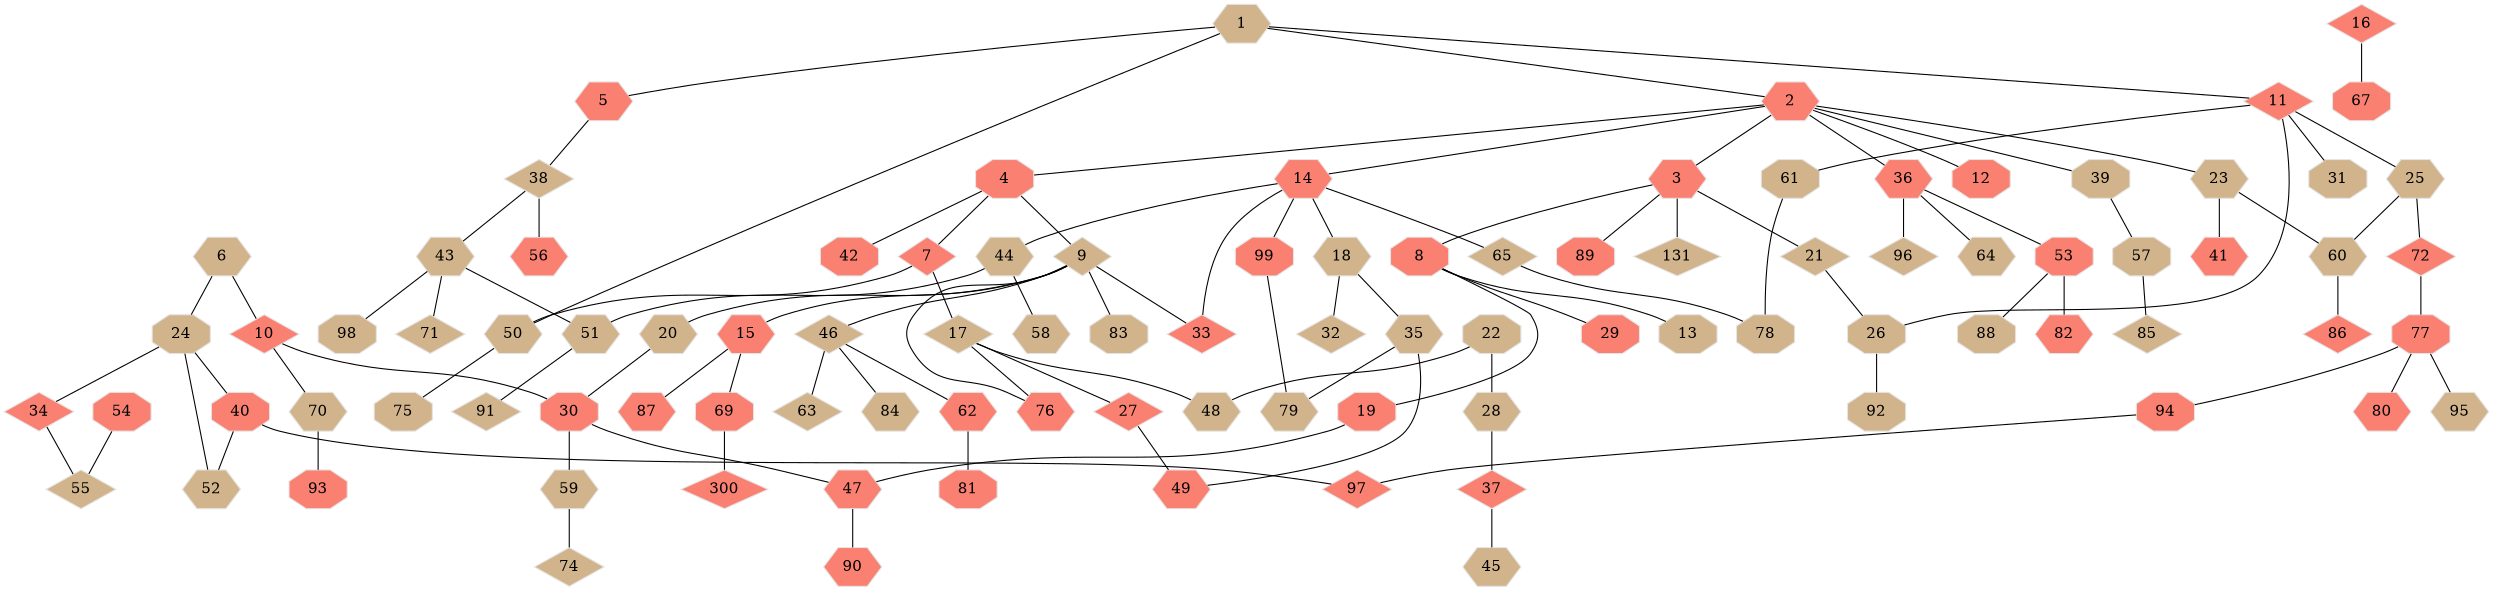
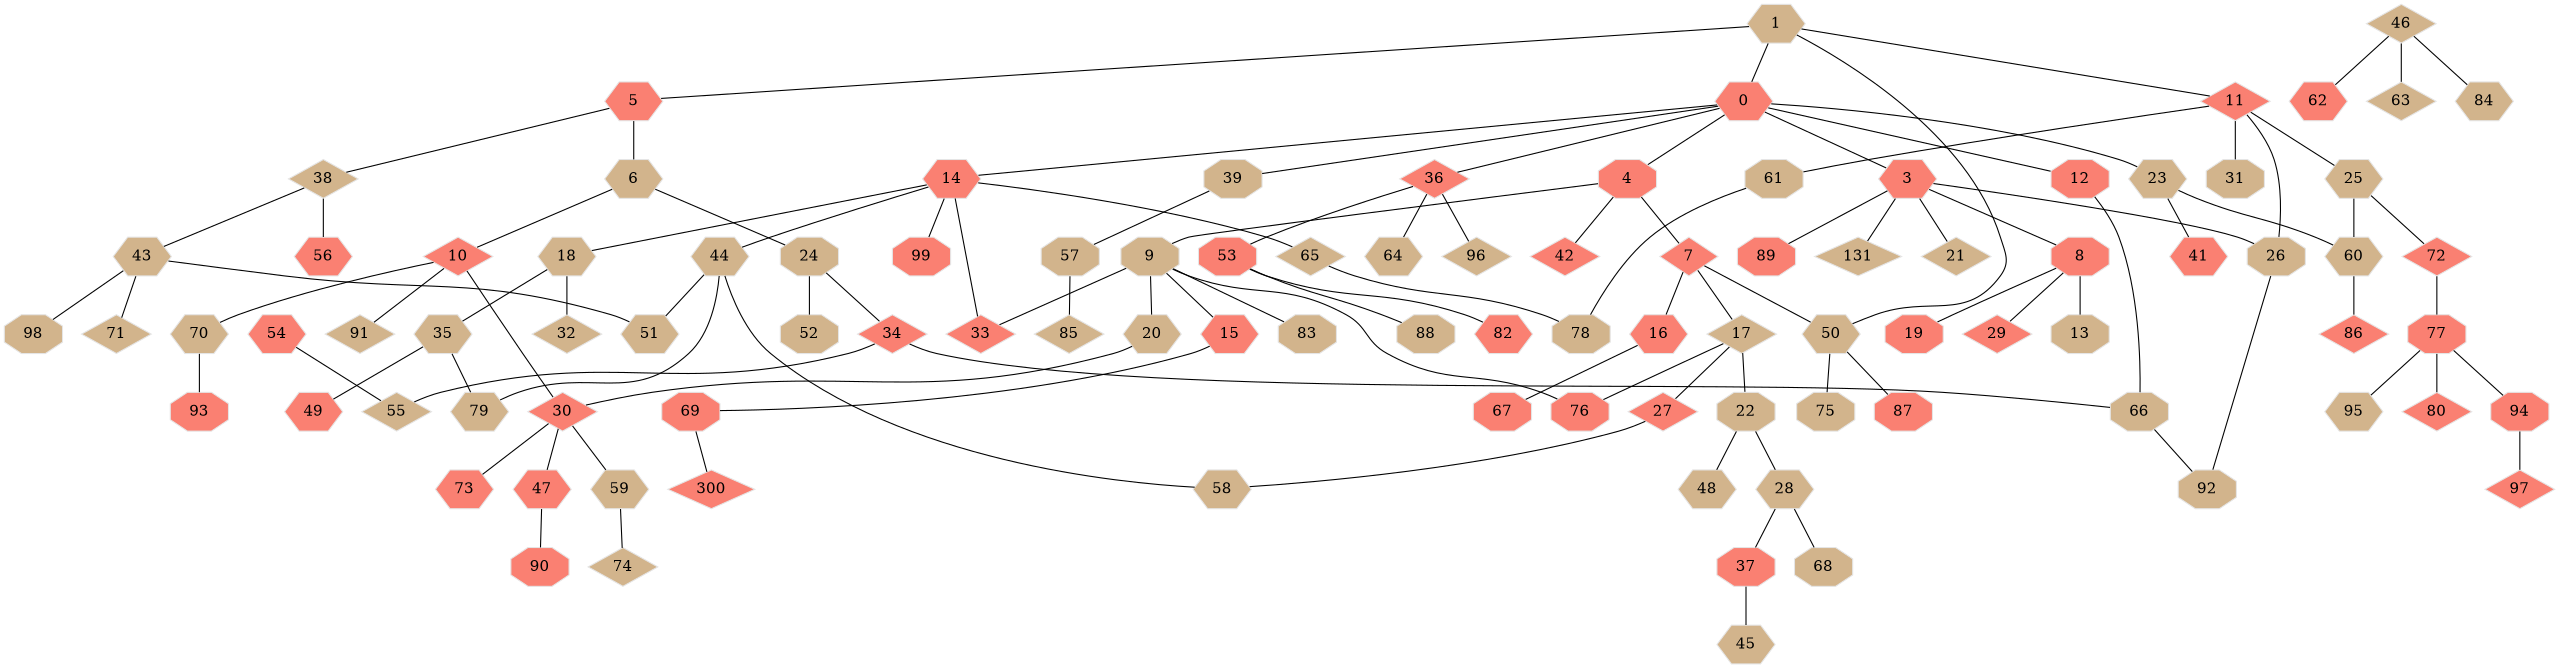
node "16": shape diamond -> hexagon
node "2": label "2" -> "0"
edge "5" -- "6": added
node "36": shape hexagon -> diamond
node "42": shape octagon -> diamond
node "9": shape diamond -> octagon
edge "7" -- "16": added
edge "21" -- "26": now "3" -- "26"
edge "9" -- "46": removed
edge "99" -- "79": now "44" -- "79"
node "29": shape octagon -> diamond
edge "17" -- "48": now "17" -- "22"
edge "15" -- "87": now "50" -- "87"
edge "51" -- "91": now "10" -- "91"
node "54": shape octagon -> hexagon
node "40": removed
node "30": shape octagon -> diamond
node "87": shape hexagon -> octagon
node "76": shape hexagon -> octagon
node "66": added
node "80": shape hexagon -> diamond
edge "27" -- "49": now "27" -- "58"
edge "19" -- "47": removed
node "52": shape hexagon -> octagon
node "73": added
node "81": removed
node "37": shape diamond -> octagon
node "90": shape hexagon -> octagon
node "68": added
